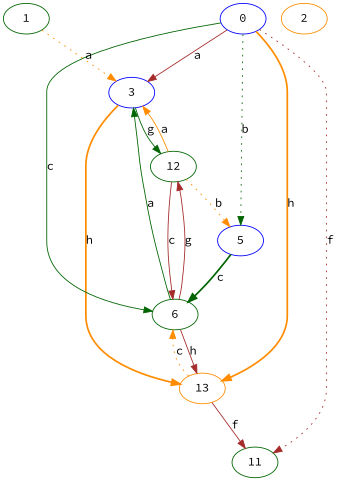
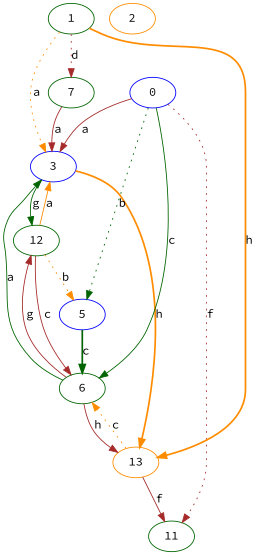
node "7": added
edge "0" -> "13": now "1" -> "13"
